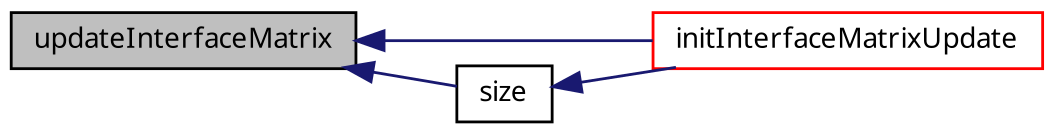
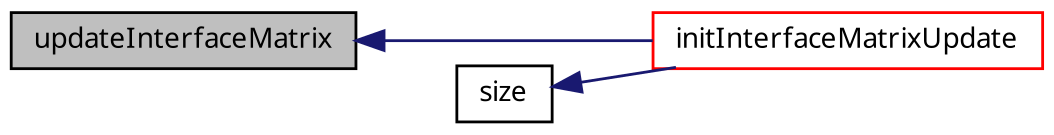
edge "size" -> "updateInterfaceMatrix": removed
